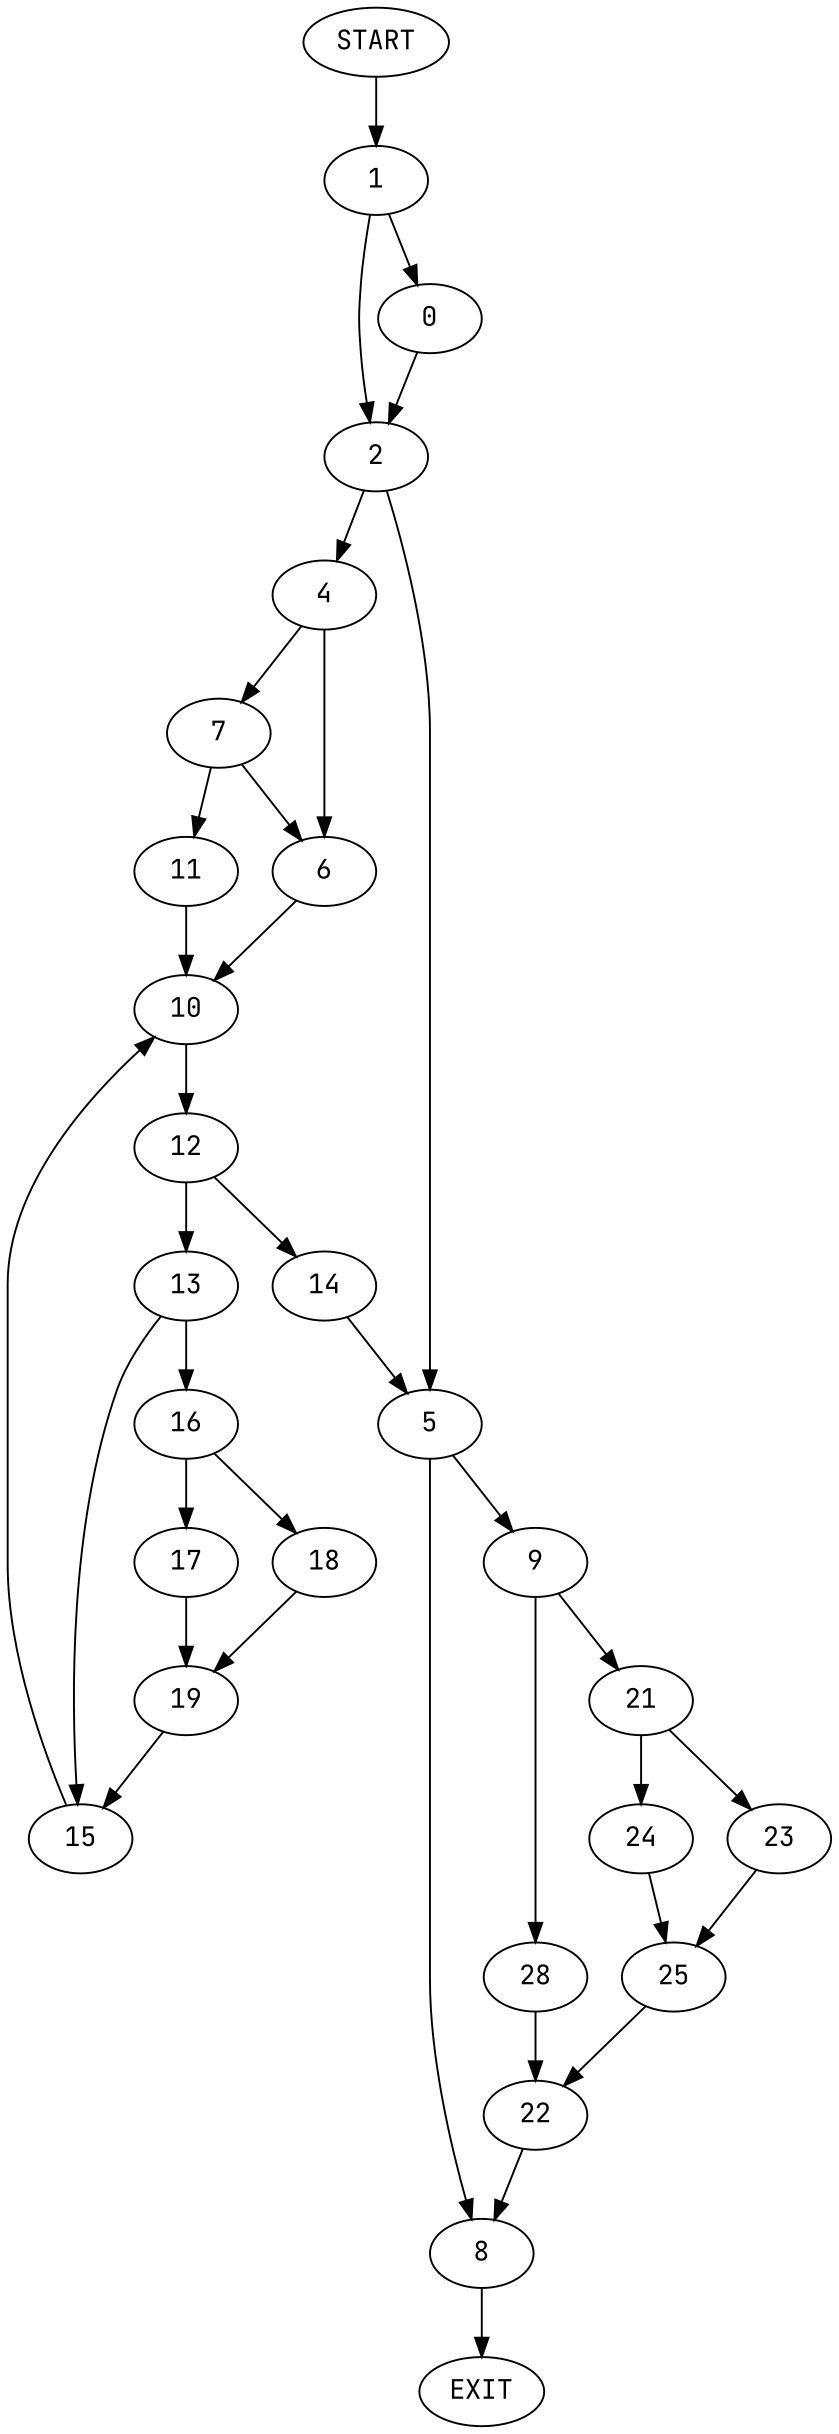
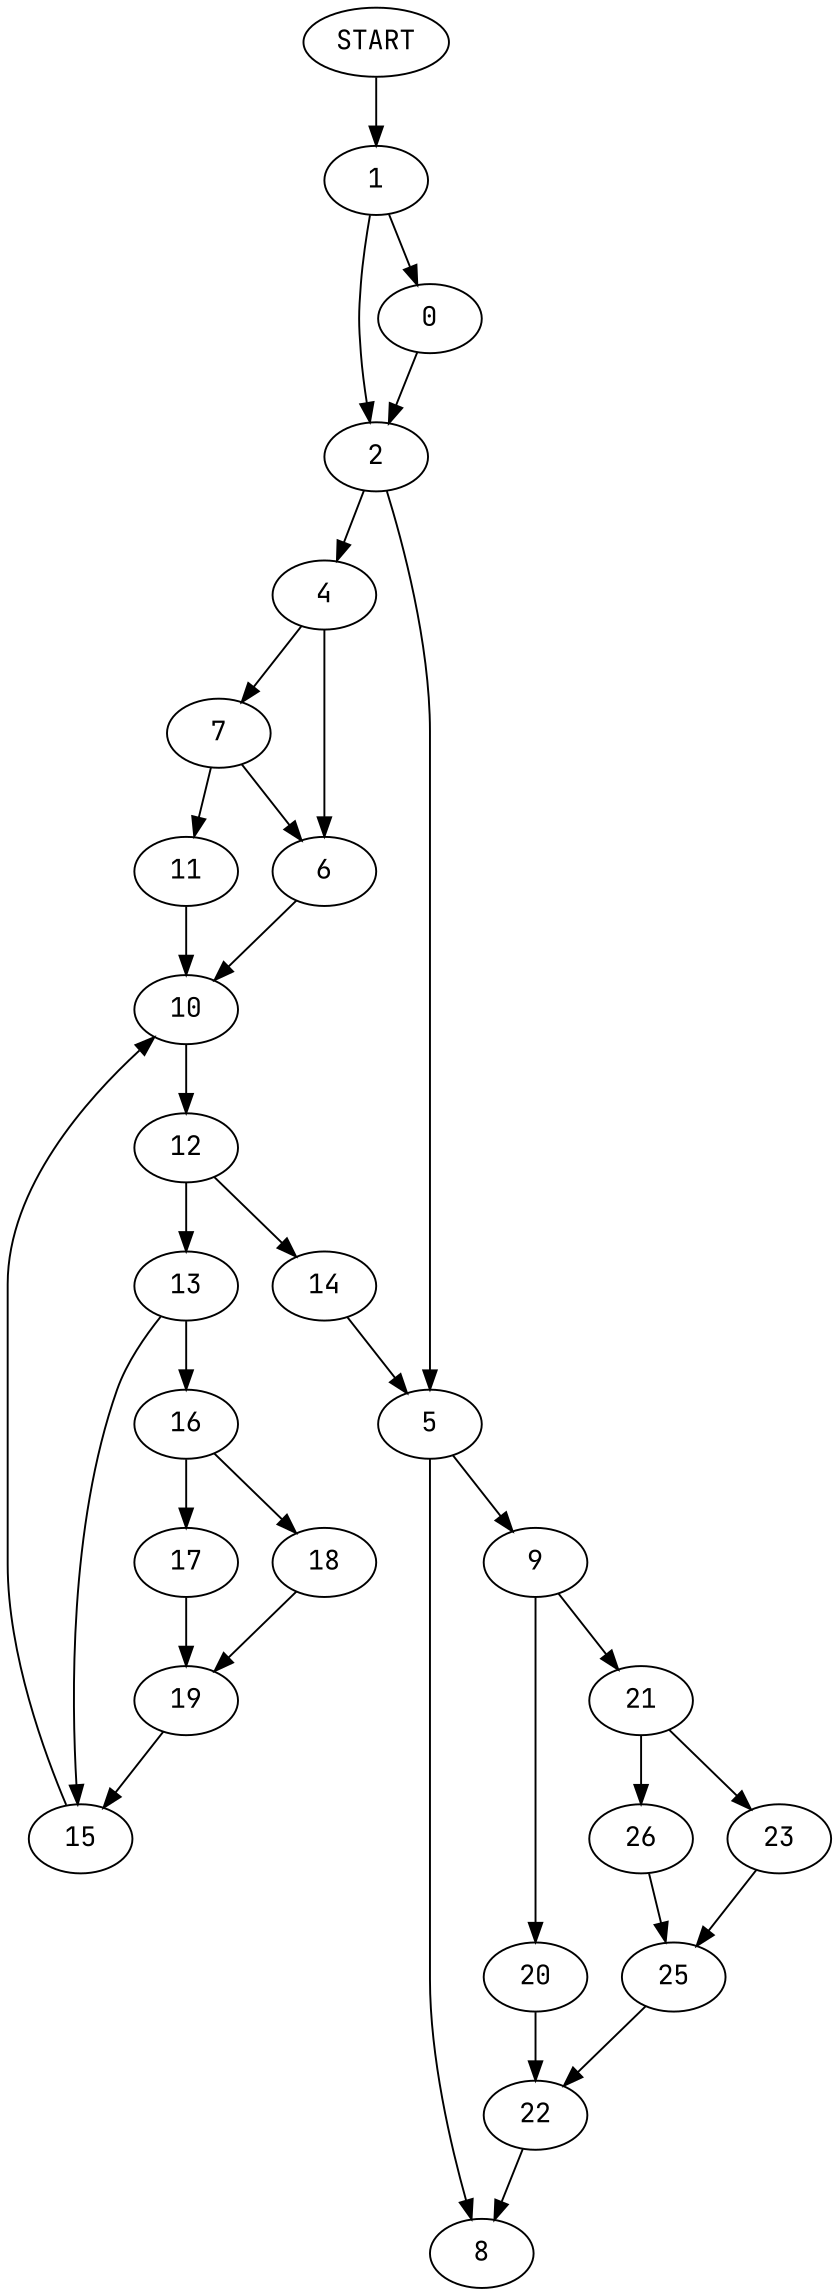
node "24": label "24" -> "26"
node "28": label "28" -> "20"
node "EXIT": removed
